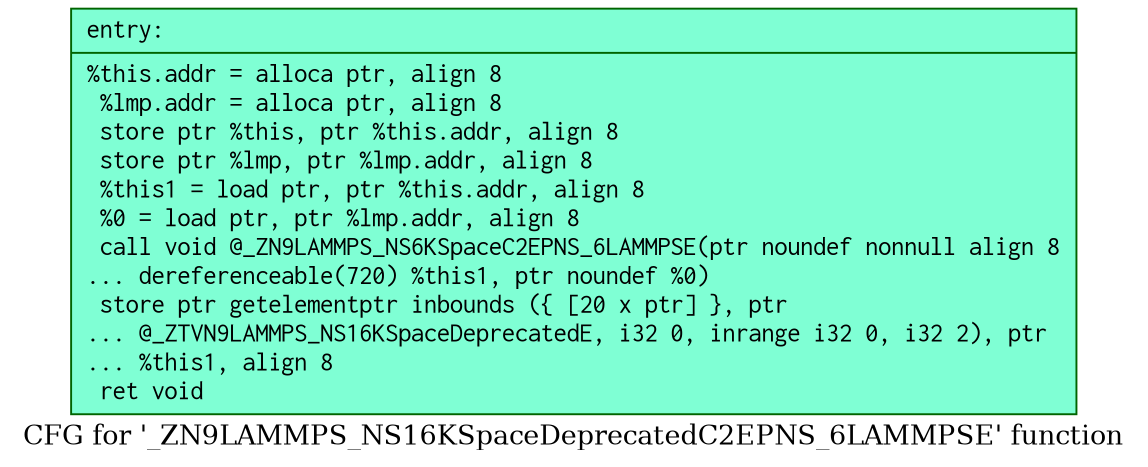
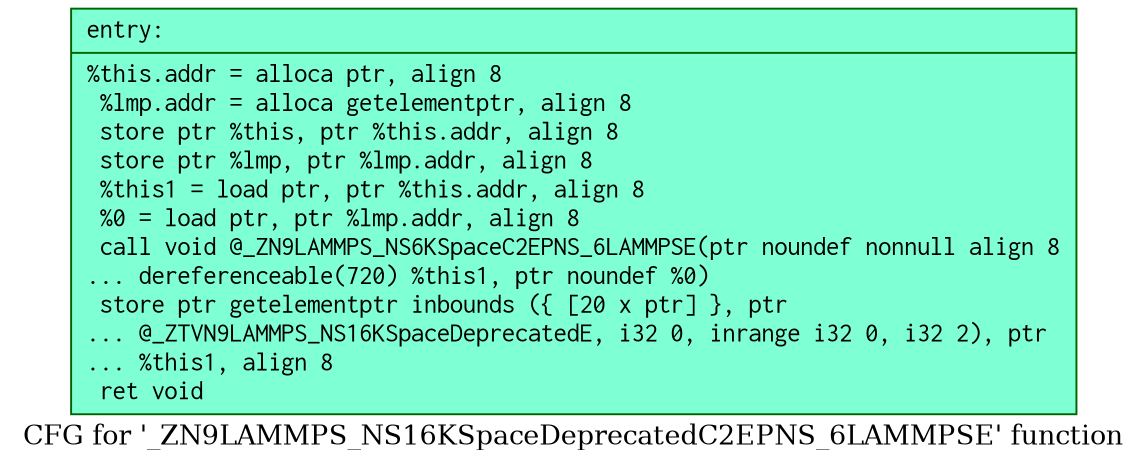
node "entry:": text "%lmp.addr = alloca ptr, align 8" -> "%lmp.addr = alloca getelementptr, align 8"
